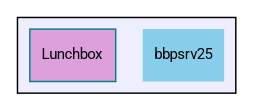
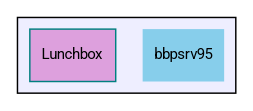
node "bbpsrv25": label "bbpsrv25" -> "bbpsrv95"
